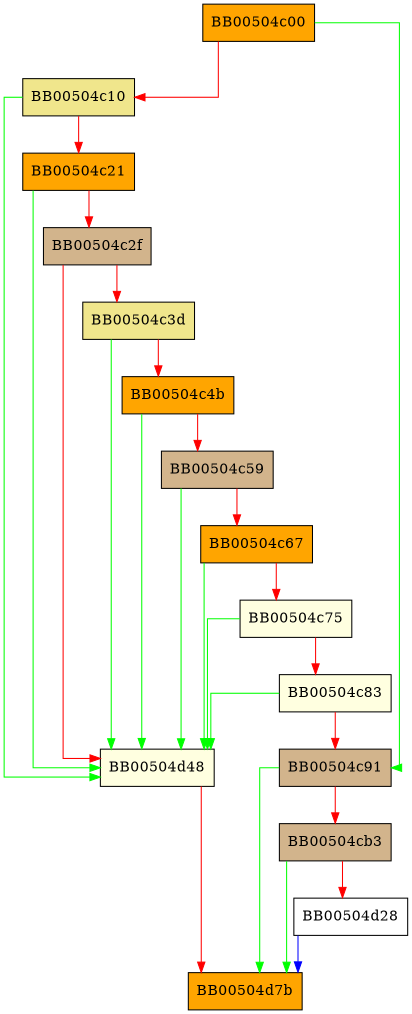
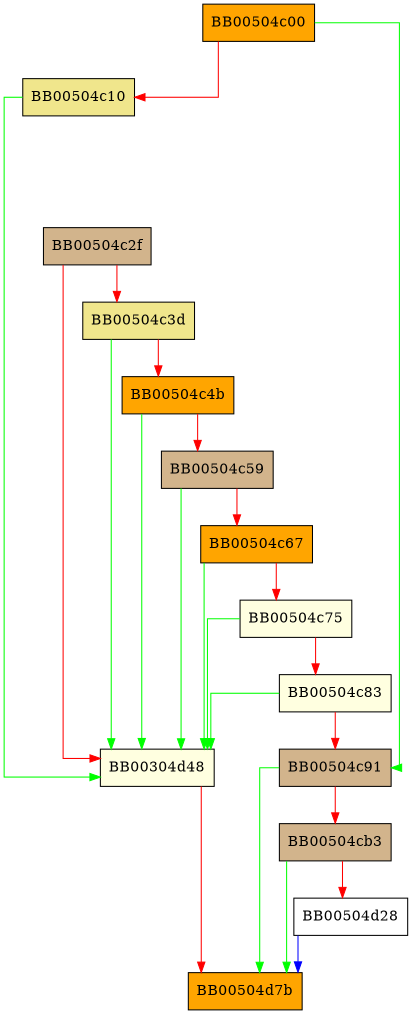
node "BB00504c21": removed
node "BB00504d48": label "BB00504d48" -> "BB00304d48"
